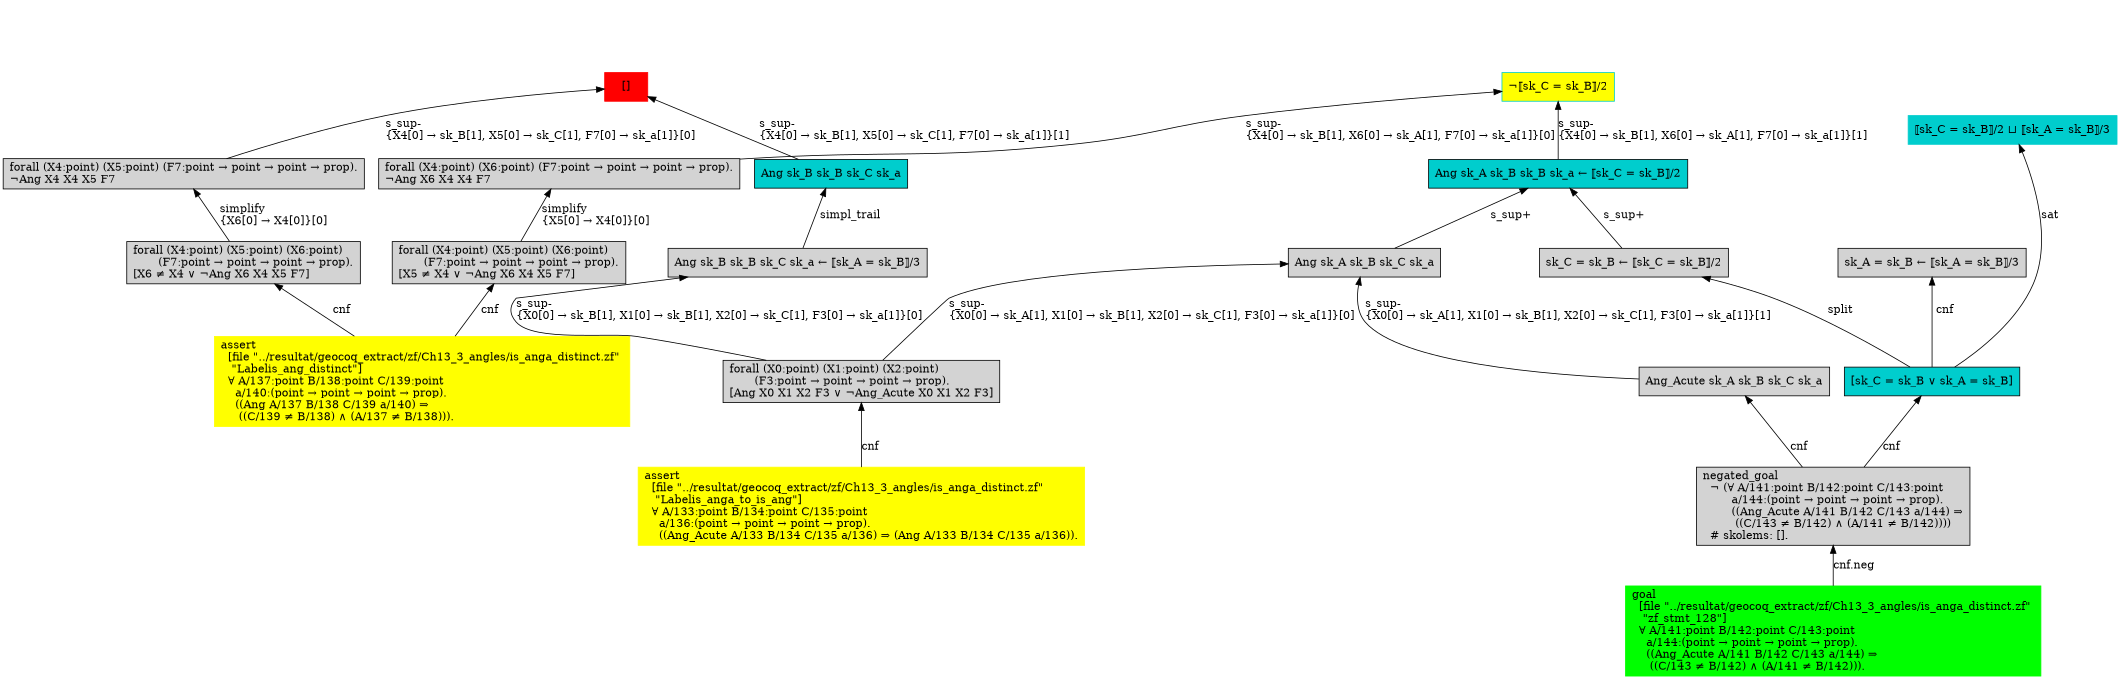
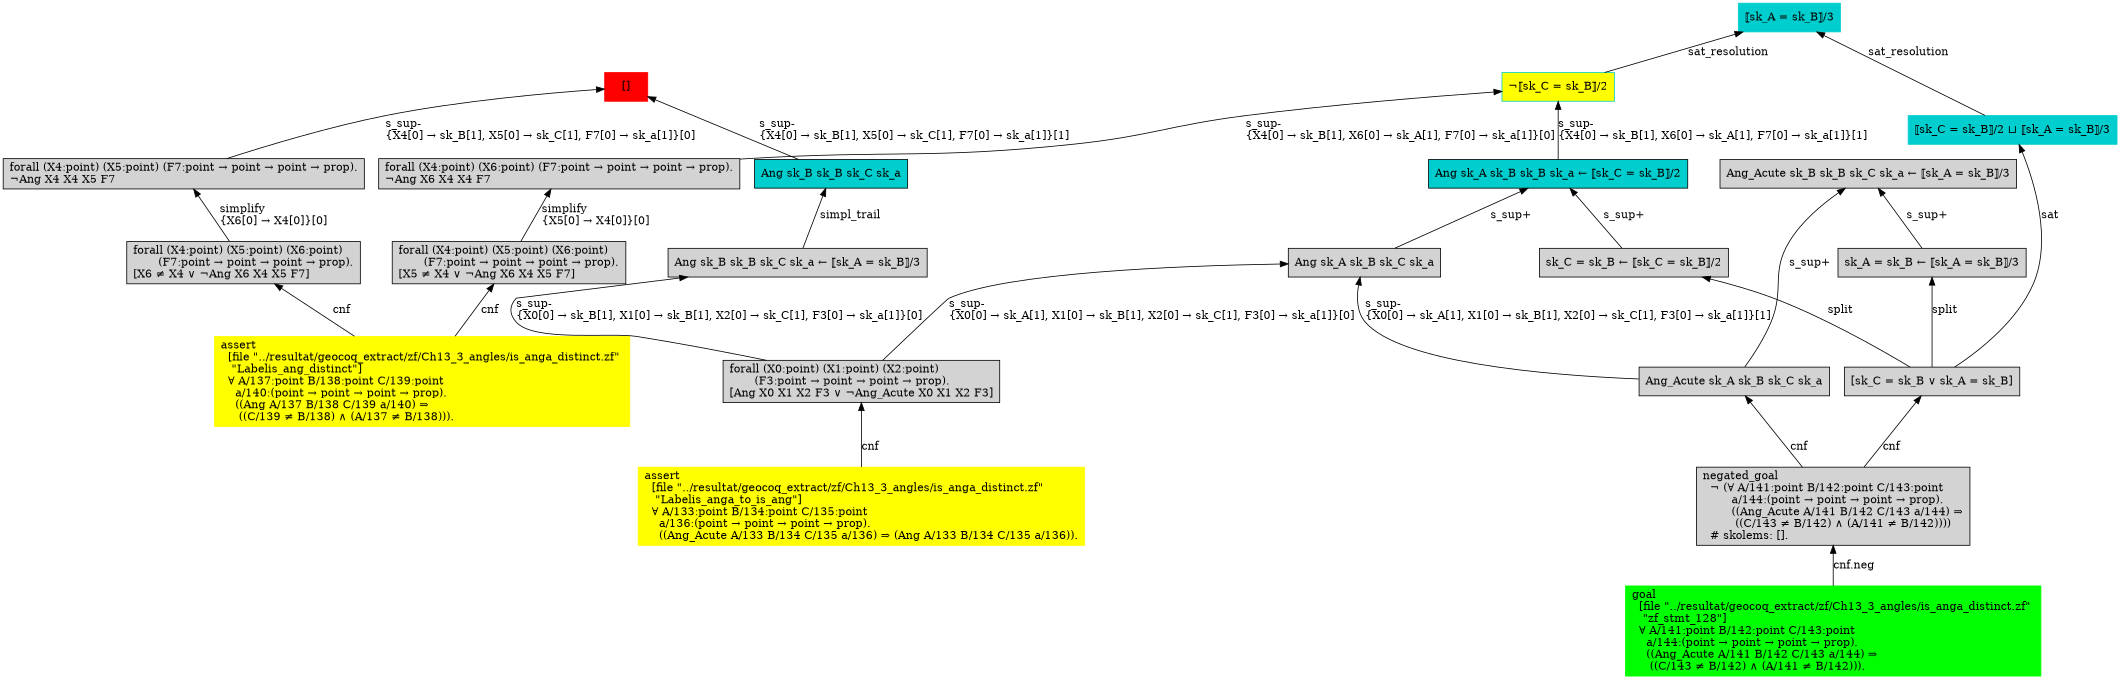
node "⟦sk_A = sk_B⟧/3": added
node "Ang_Acute sk_B sk_B sk_C sk_a ← ⟦sk_A = sk_B⟧/3": added
edge "[sk_C = sk_B ∨ sk_A = sk_B]" -> "sk_A = sk_B ← ⟦sk_A = sk_B⟧/3": label "cnf" -> "split"
node "[sk_C = sk_B ∨ sk_A = sk_B]": fillcolor cyan3 -> lightgrey
